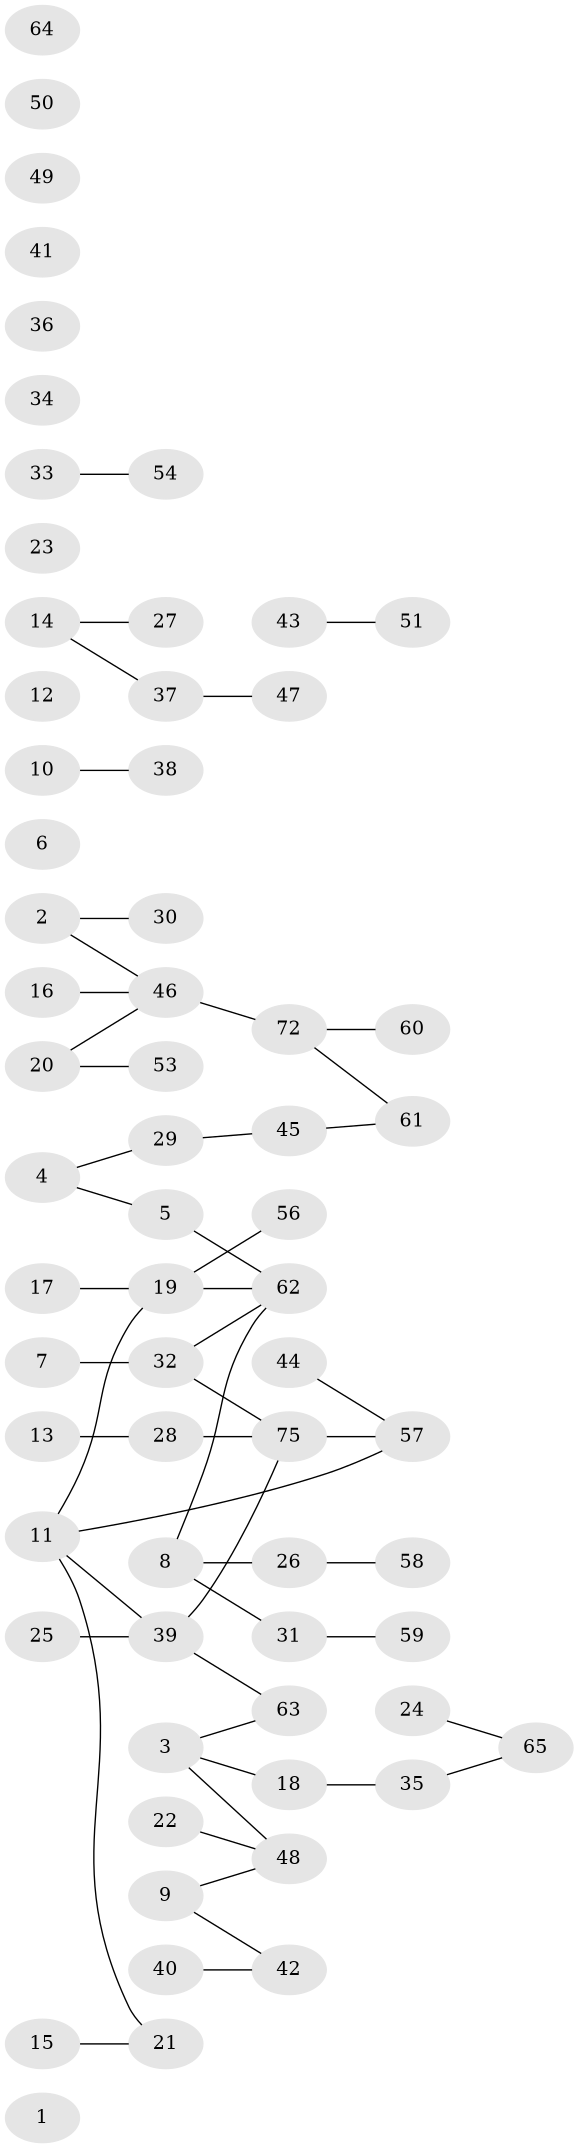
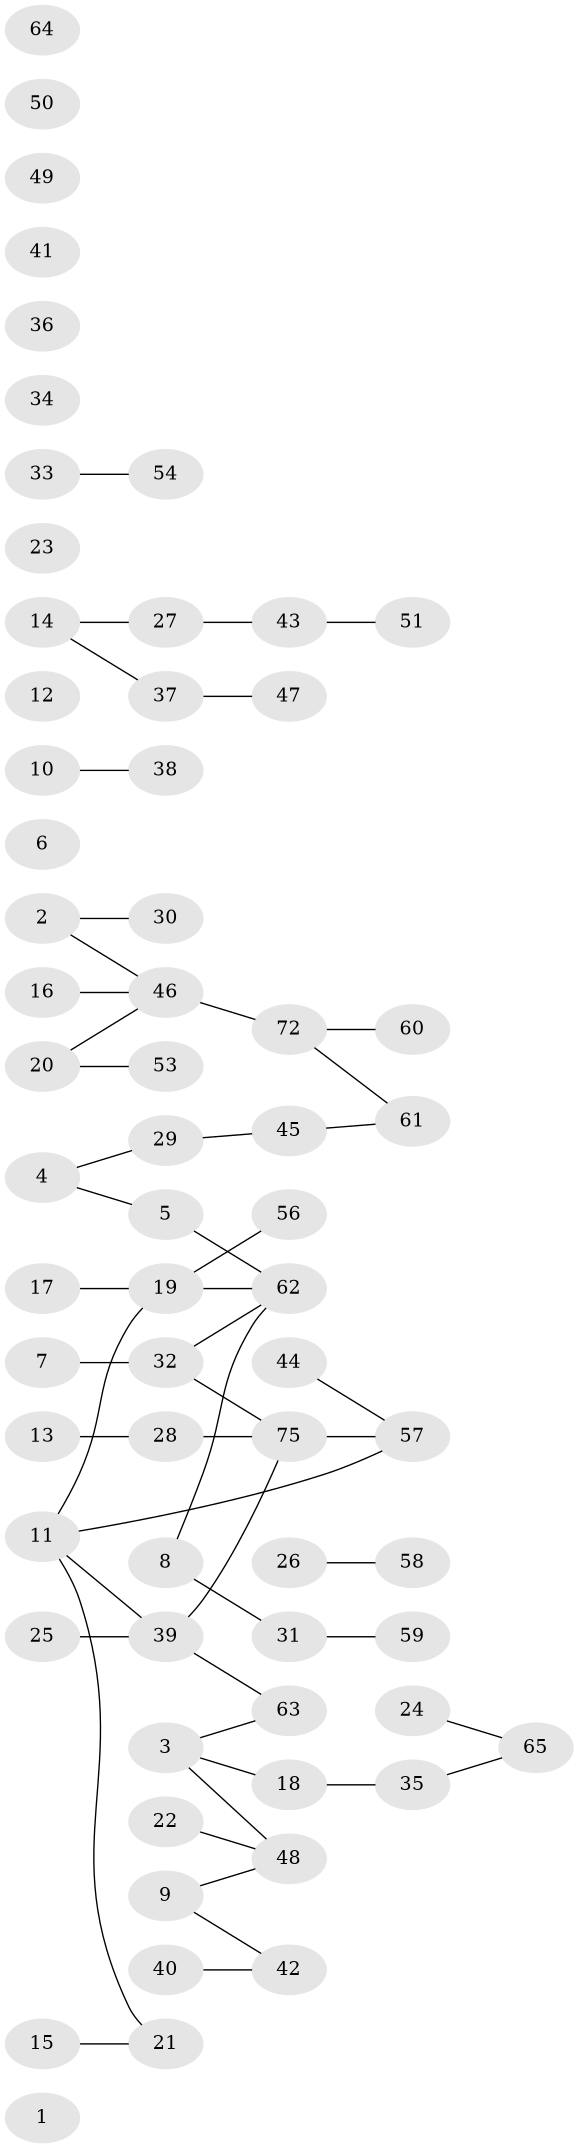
edge "27" -- "43": added
edge "8" -- "26": removed
